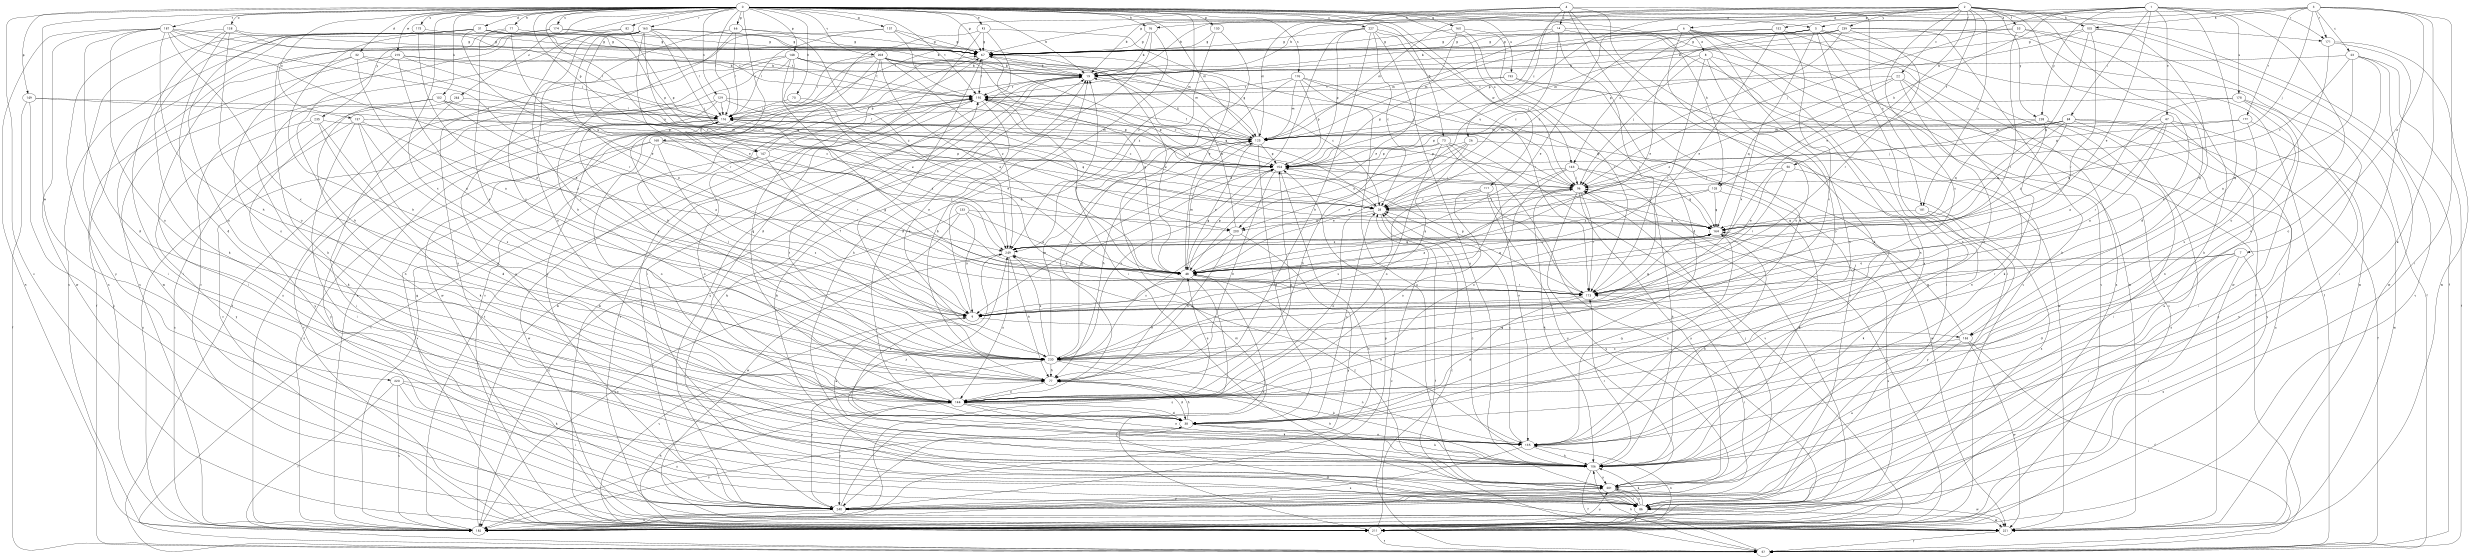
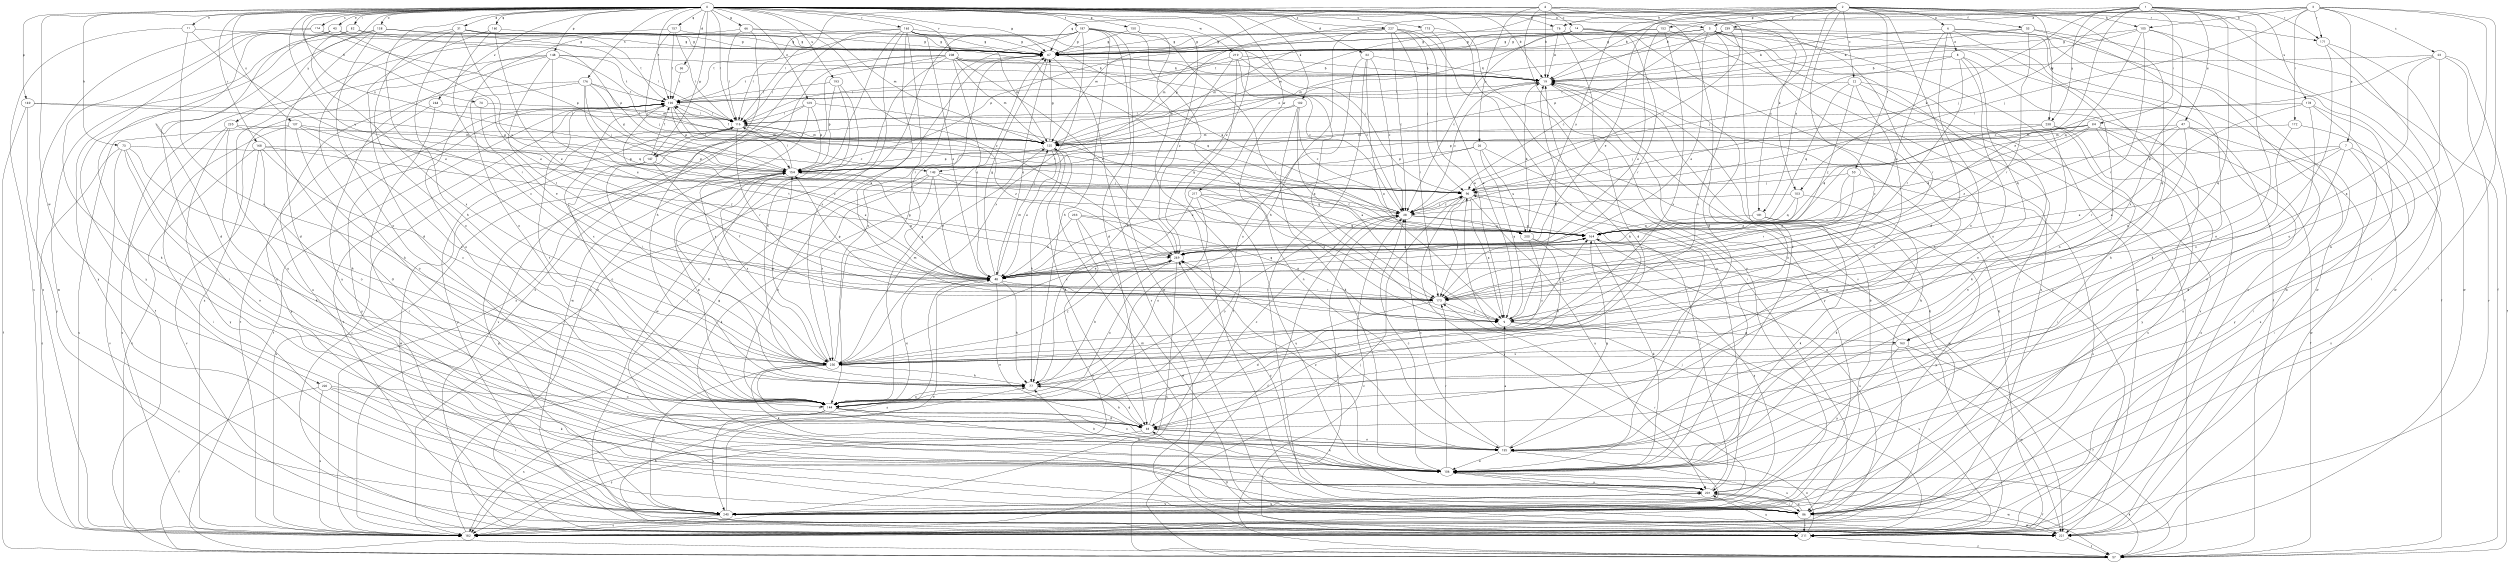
node "36": added
edge "172" -> "154": now "7" -> "154"
